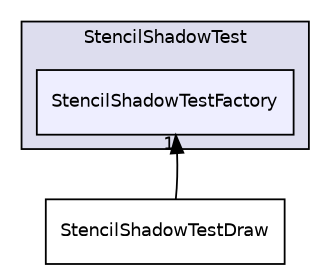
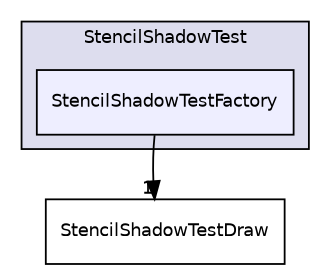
edge "StencilShadowTestDraw" -> "StencilShadowTestFactory": reversed
